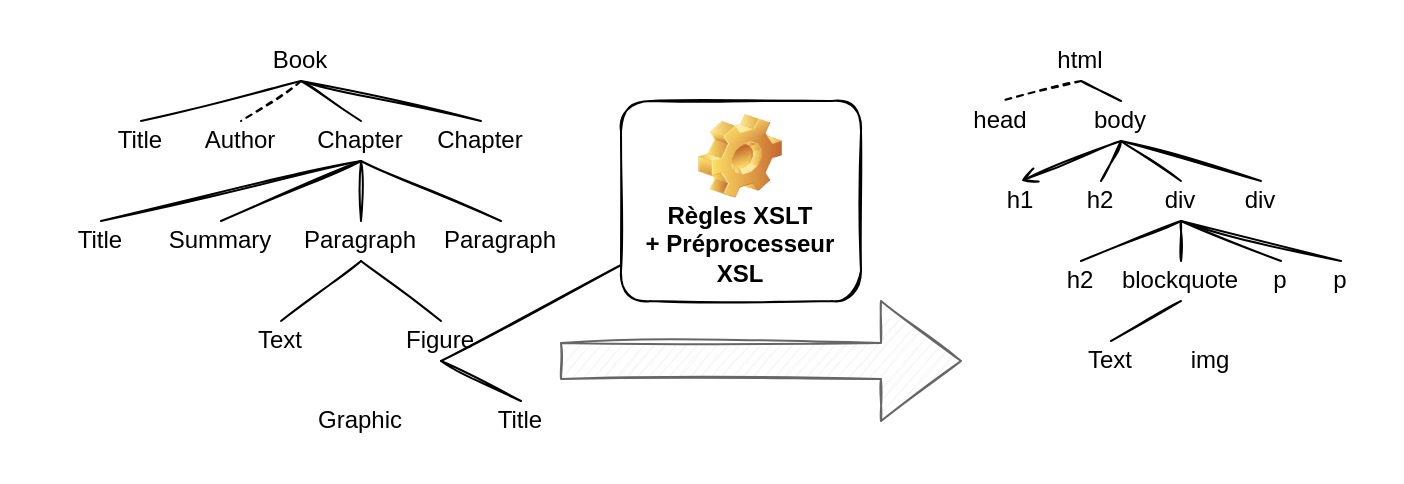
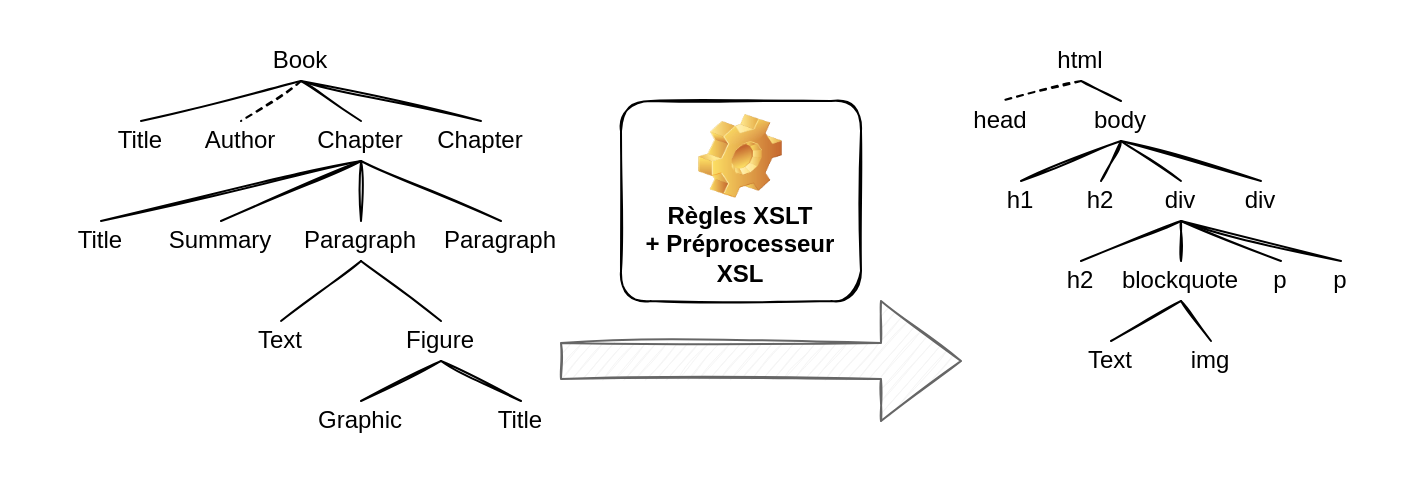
edge "body" -> "h1": arrowhead open -> none
edge "Règles XSLT + Préprocesseur XSL" -- "Figure": now "Graphic" -- "Figure"
edge "blockquote" -- "img": added
